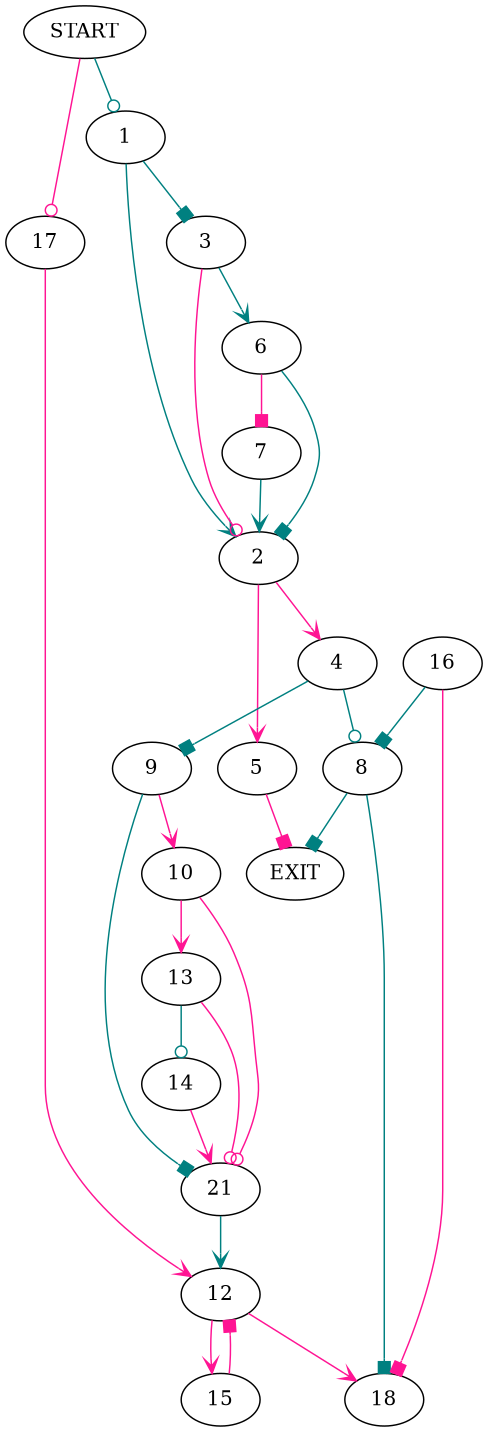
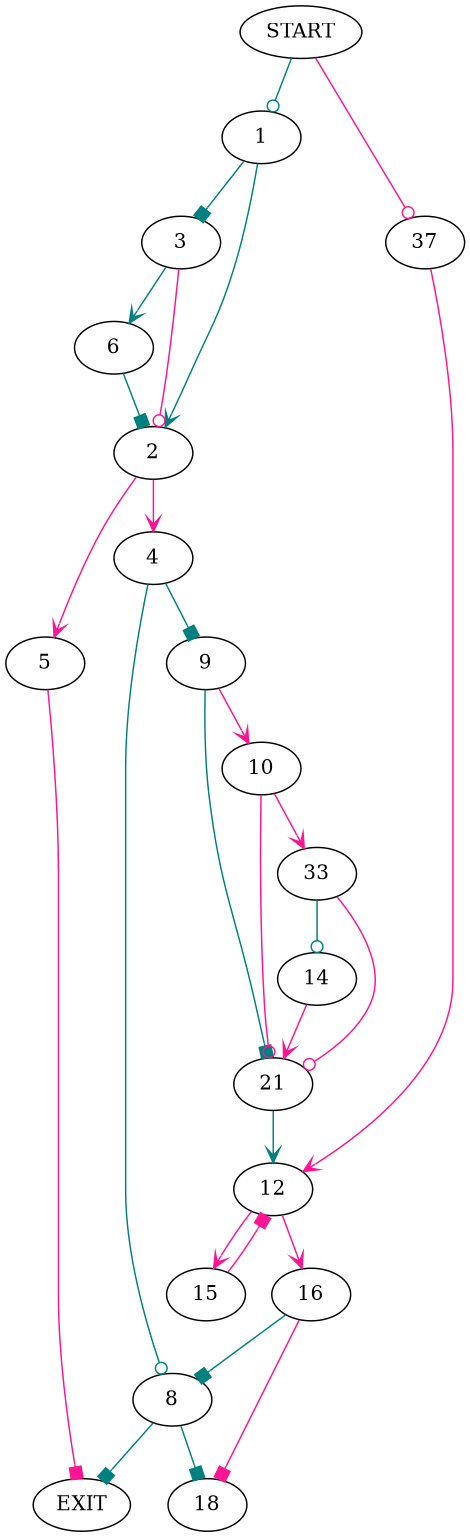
node "17": label "17" -> "37"
node "7": removed
node "13": label "13" -> "33"
edge "12" -> "18": now "12" -> "16"
